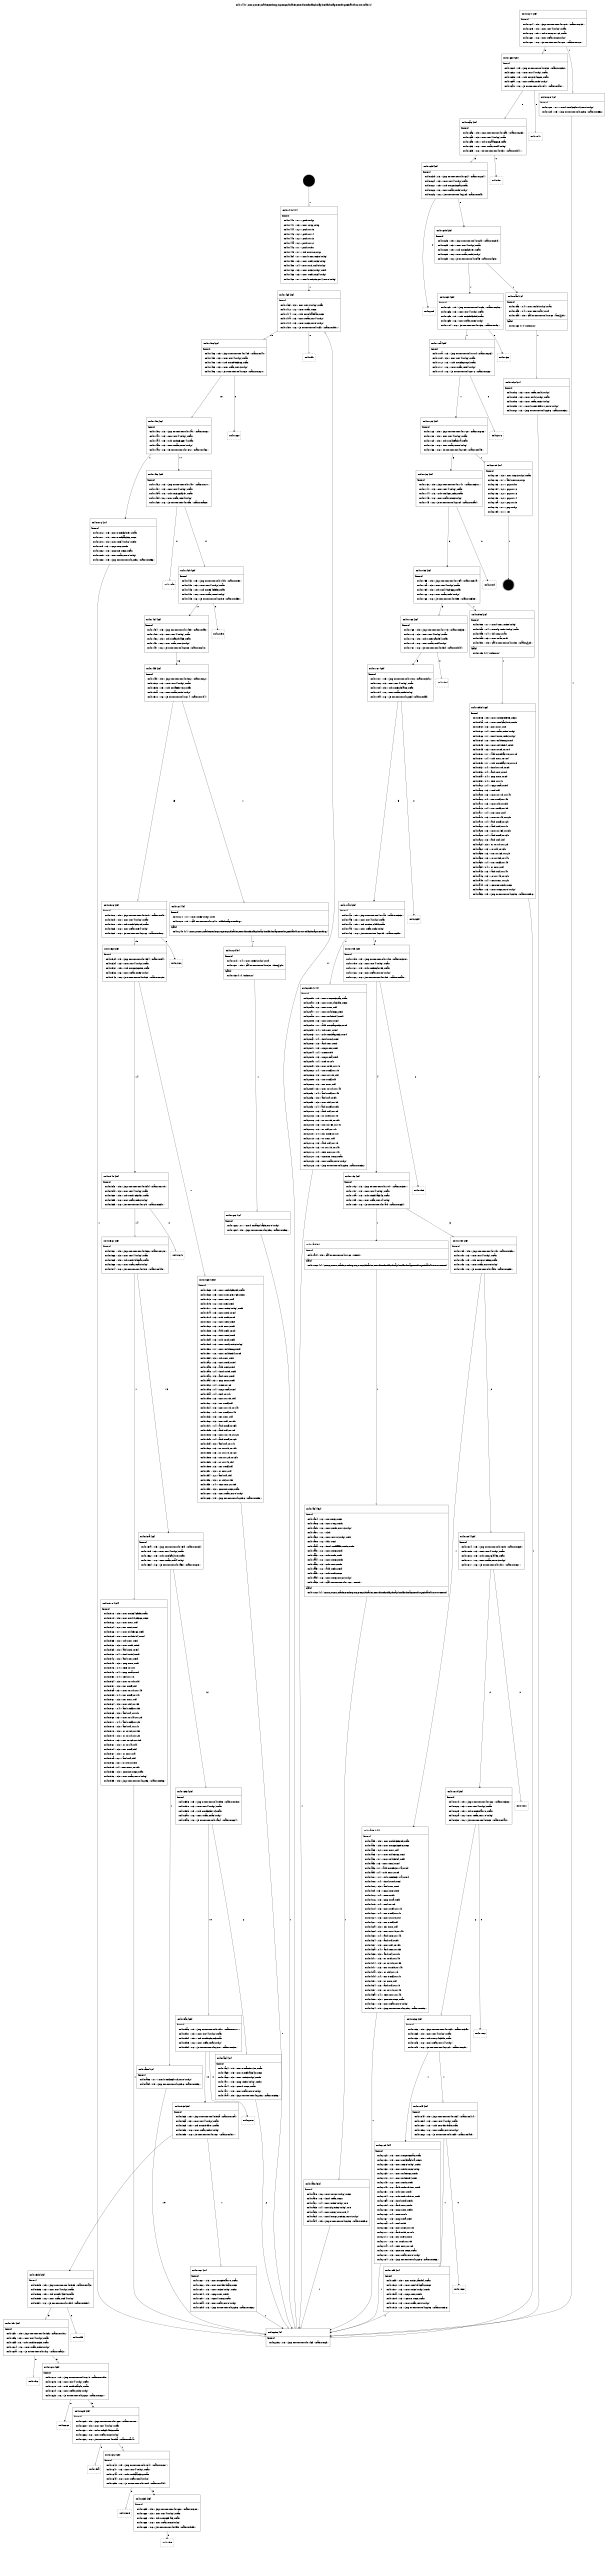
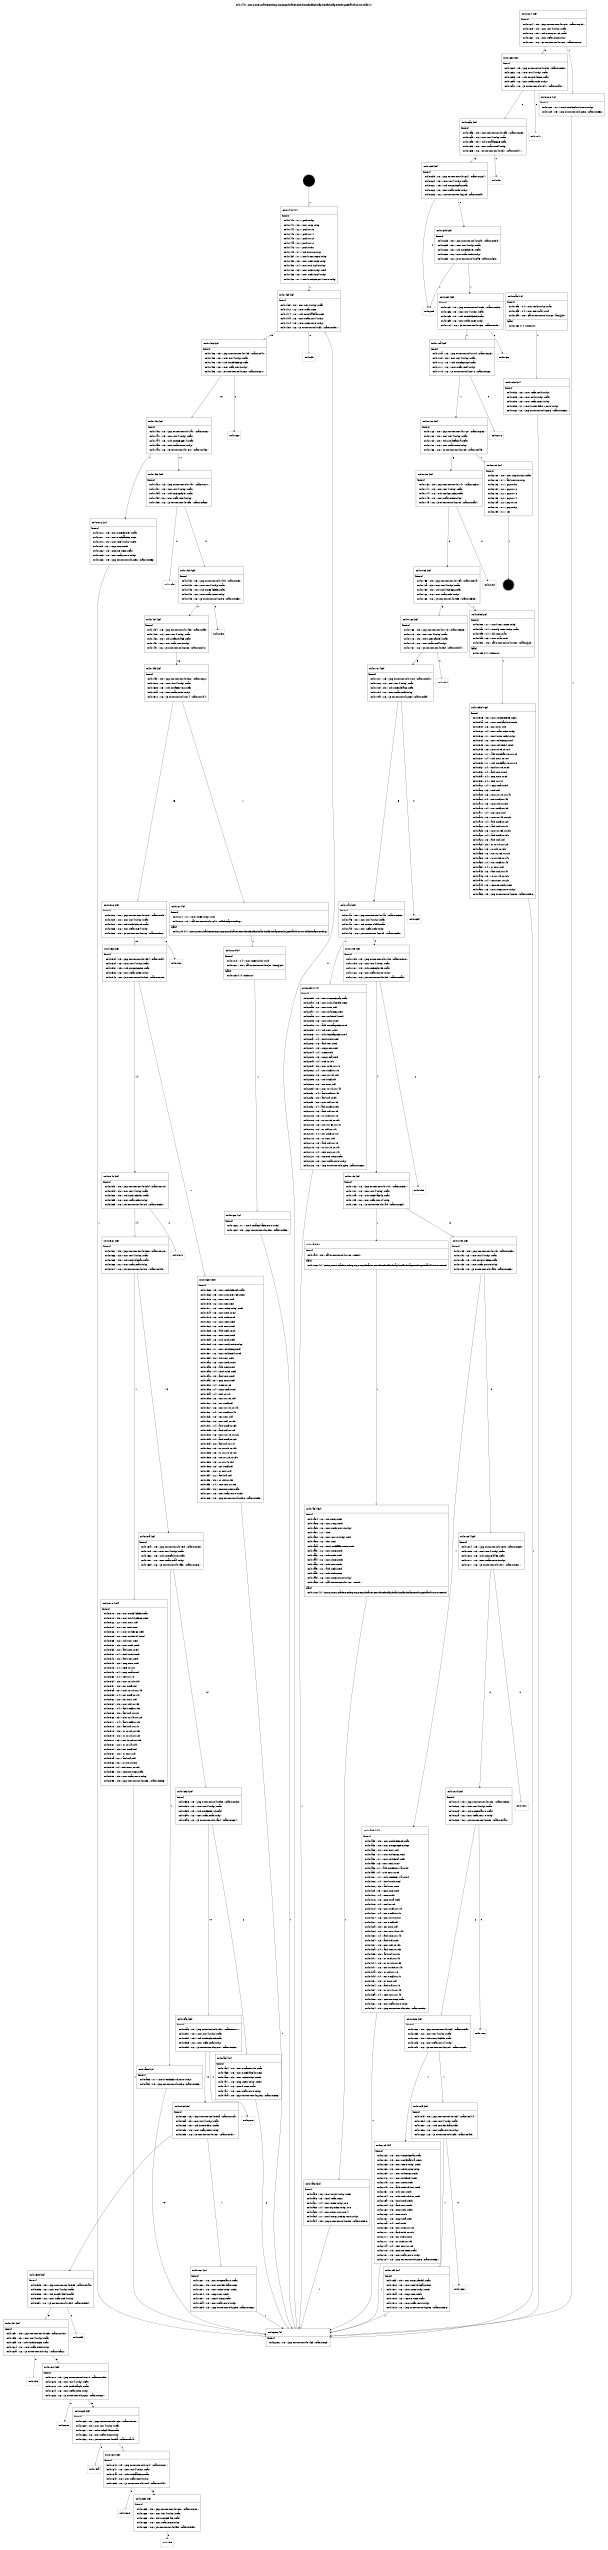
edge "0x4016d8 [25]" -> "0x4018a5 [13]": now "0x4016d8 [25]" -> "0x40228f"
